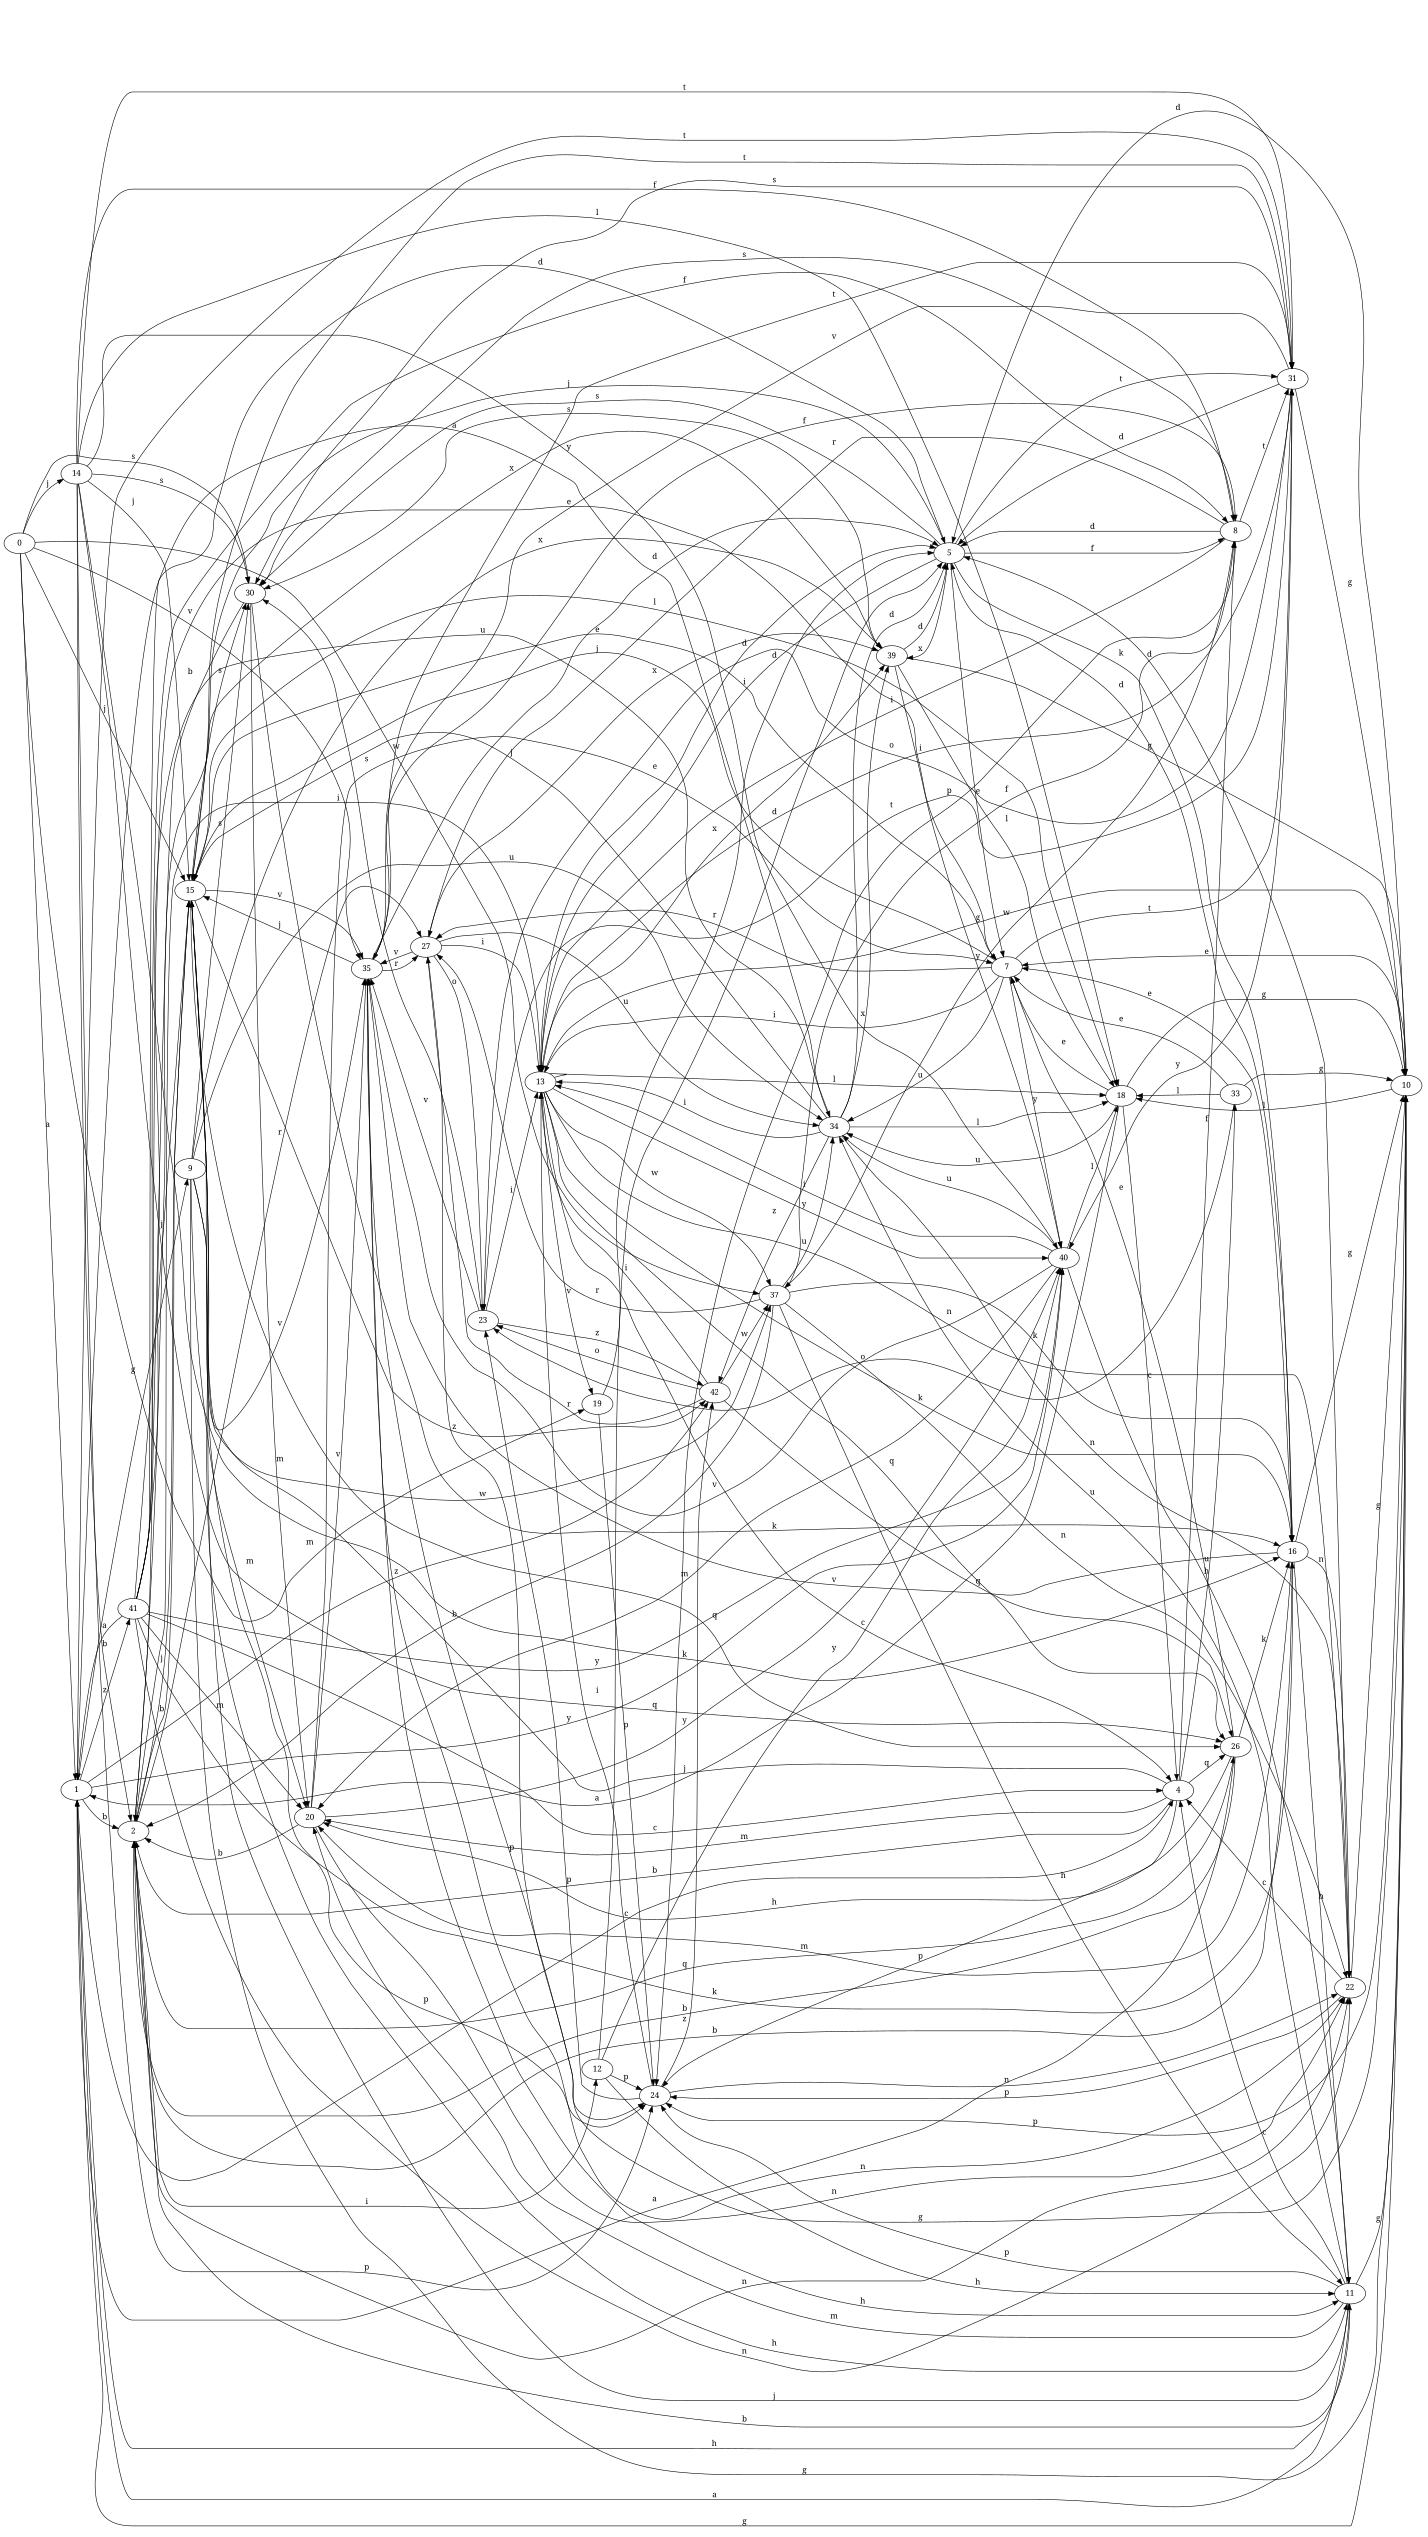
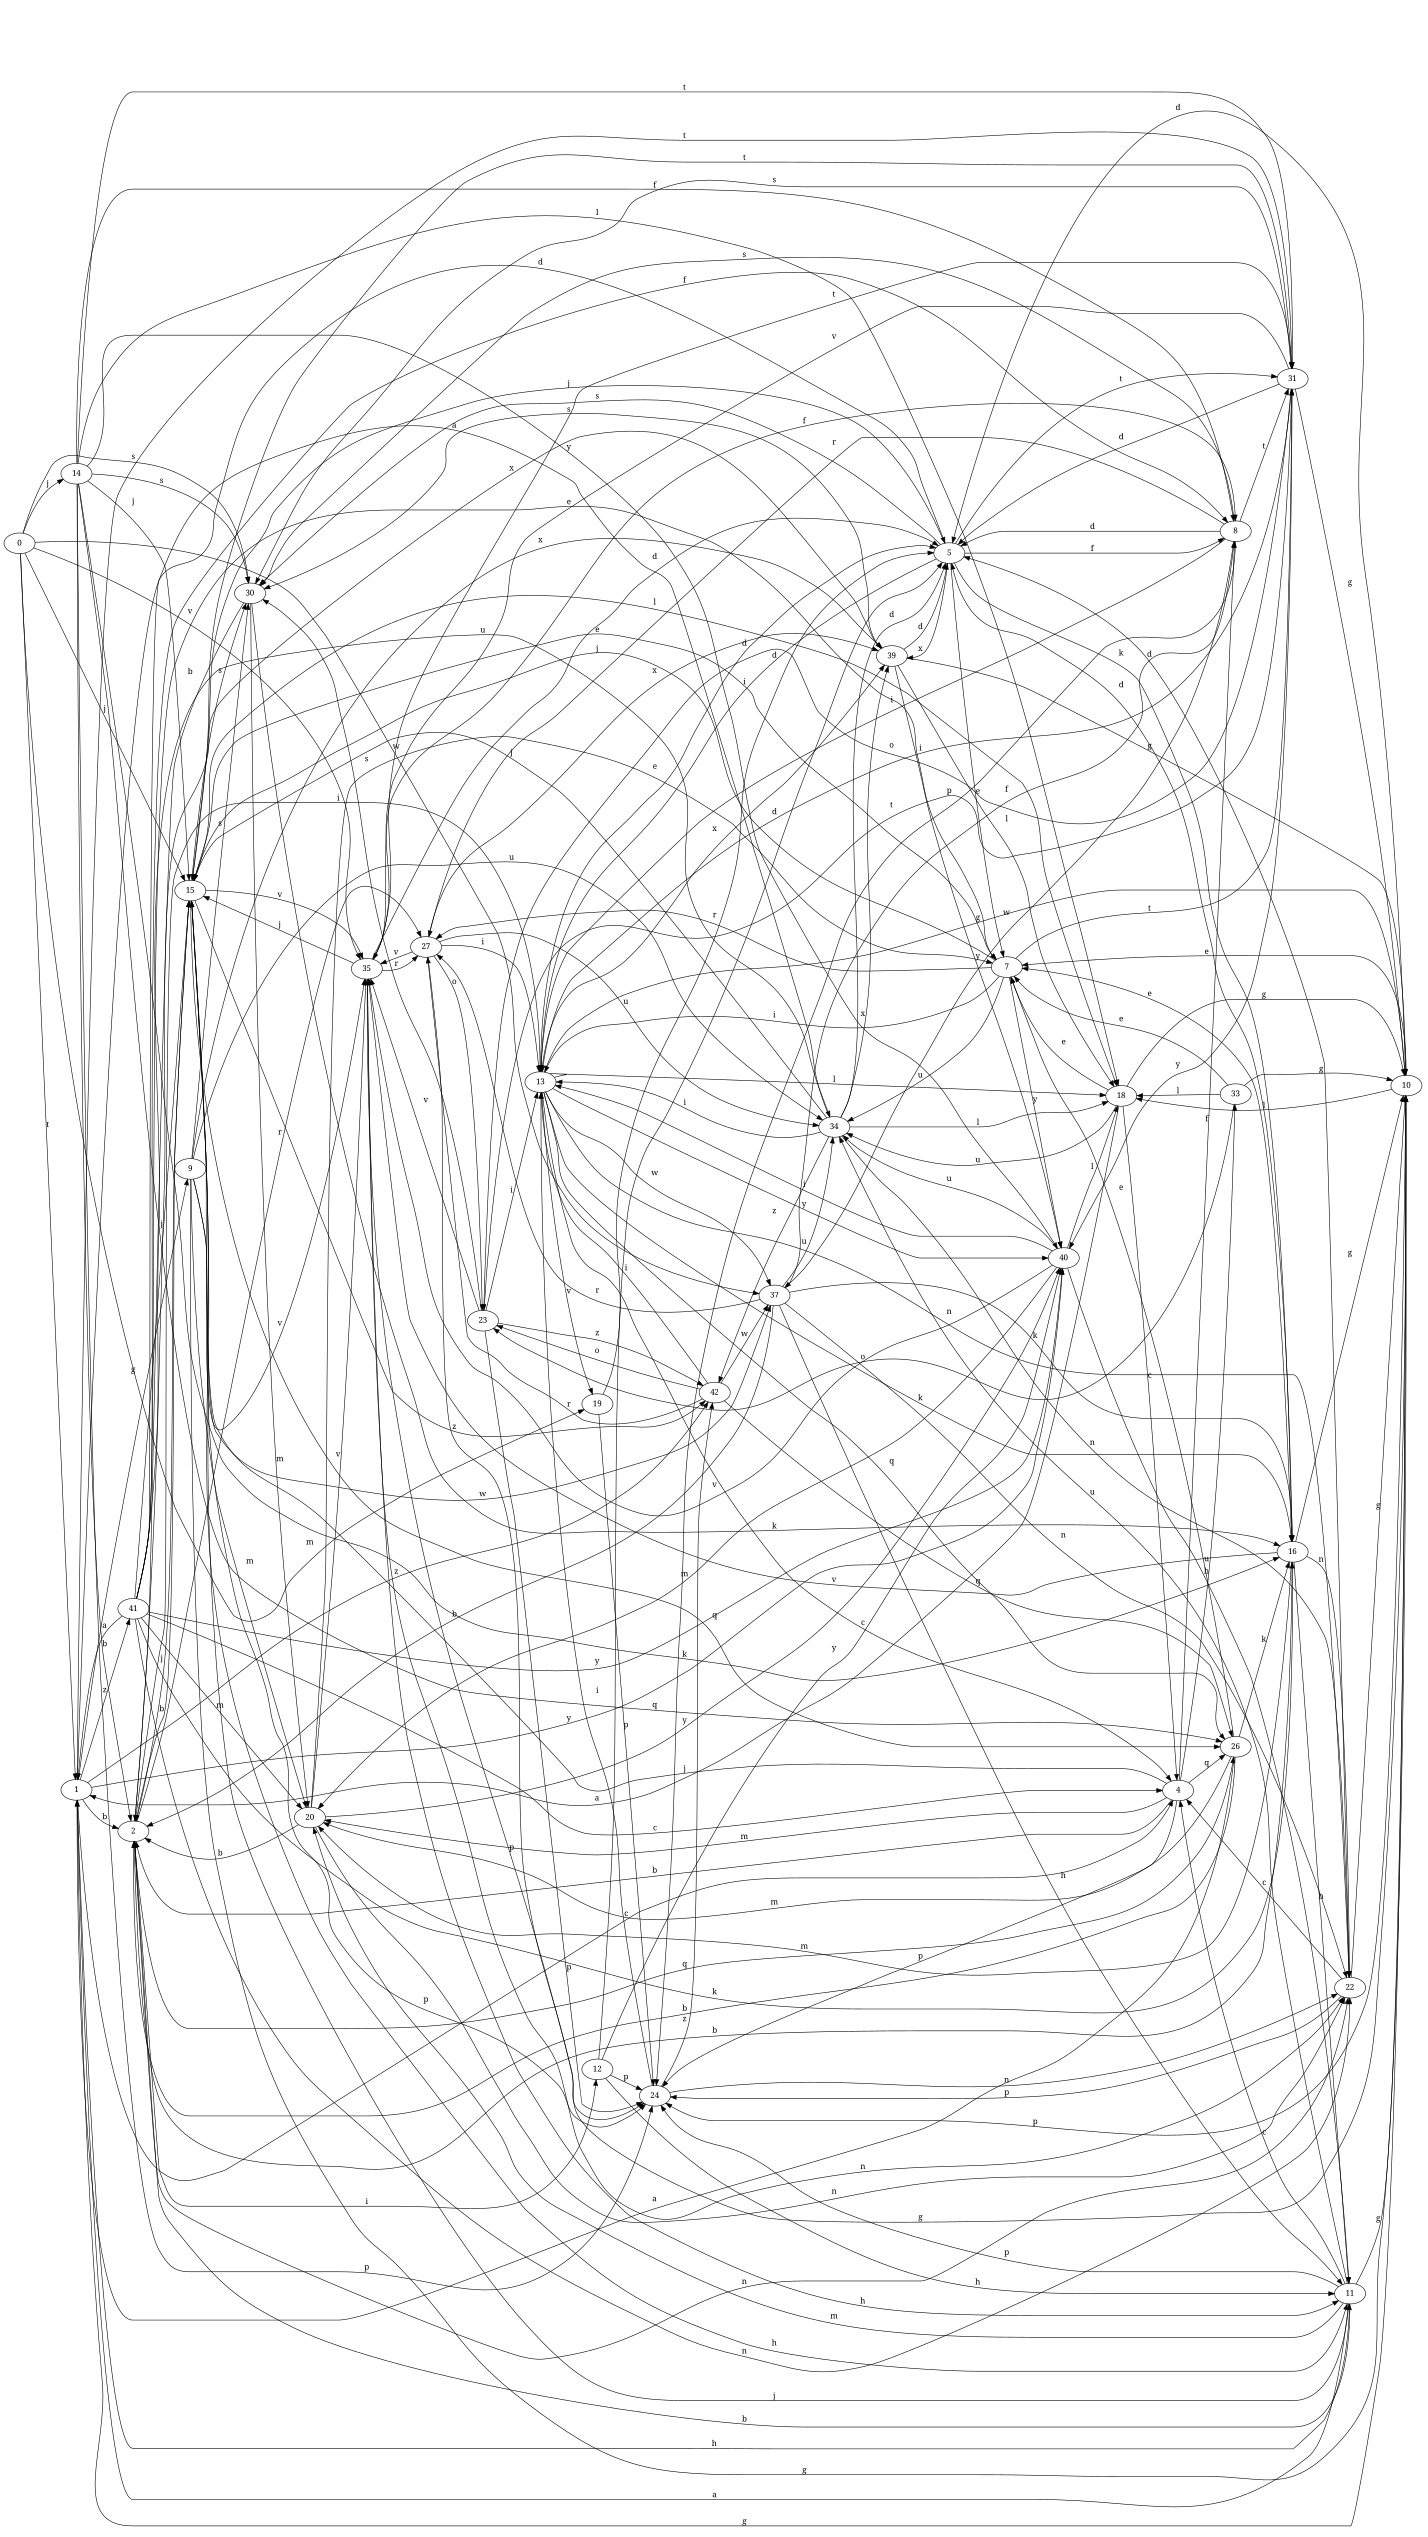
edge "0" -> "1": label "a" -> "t"
edge "24" -> "23": reversed
edge "26" -> "20": label "h" -> "m"
